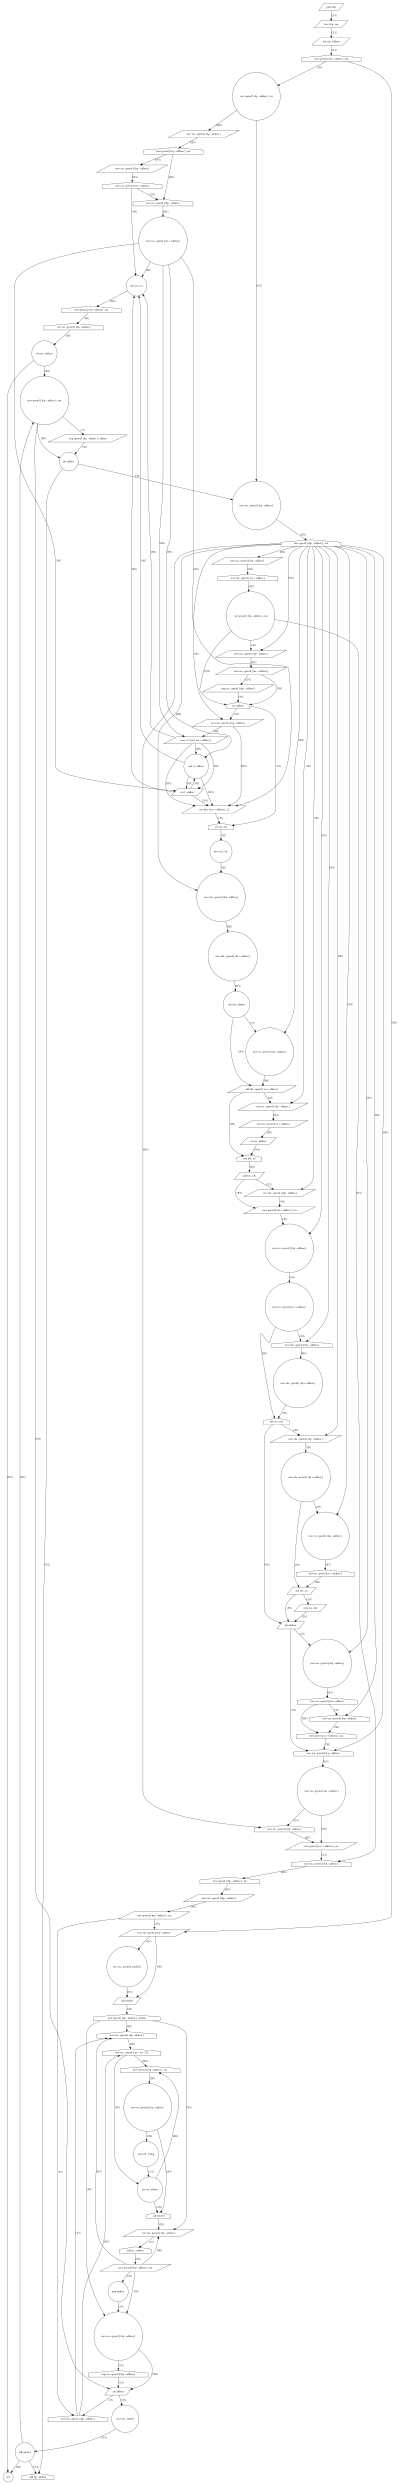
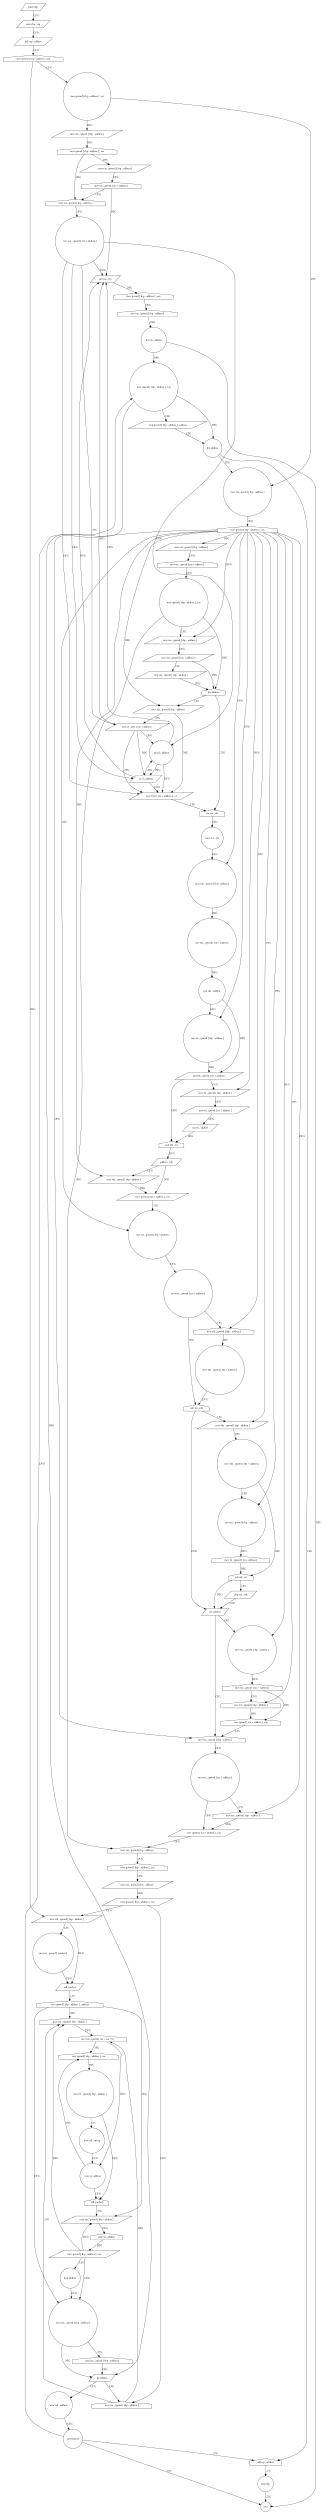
node "sub rax , rcx": shape circle -> parallelogram
node "sub rdx , rsi": shape parallelogram -> house
node "pop rbp": added
